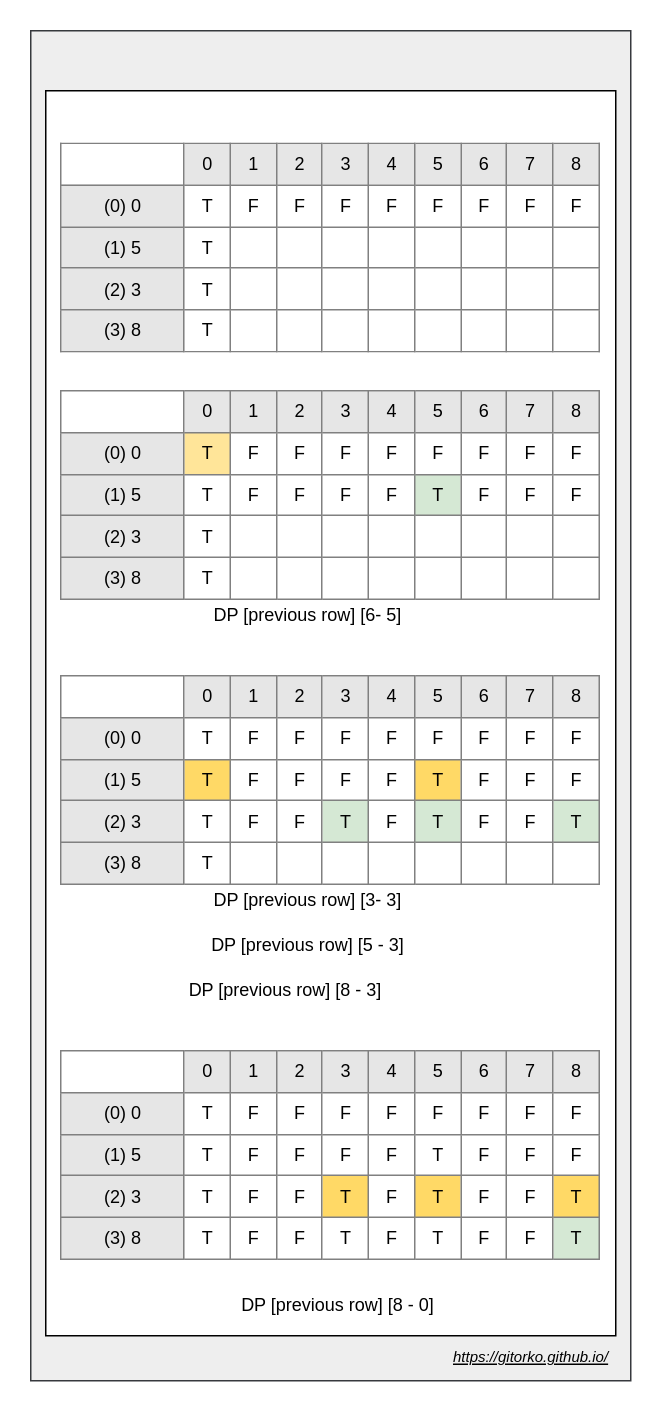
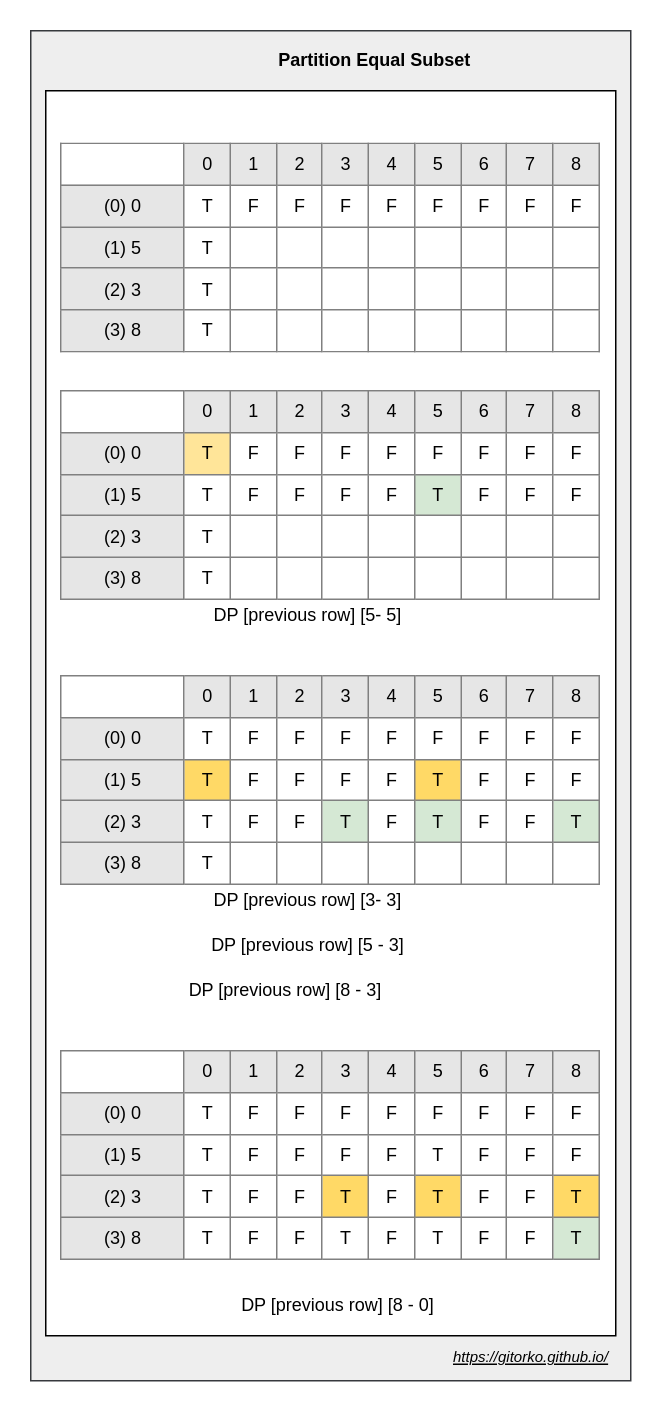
node "Partition Equal Subset": added
node "DP [previous row] [6- 5]": label "DP [previous row] [6- 5]" -> "DP [previous row] [5- 5]"
